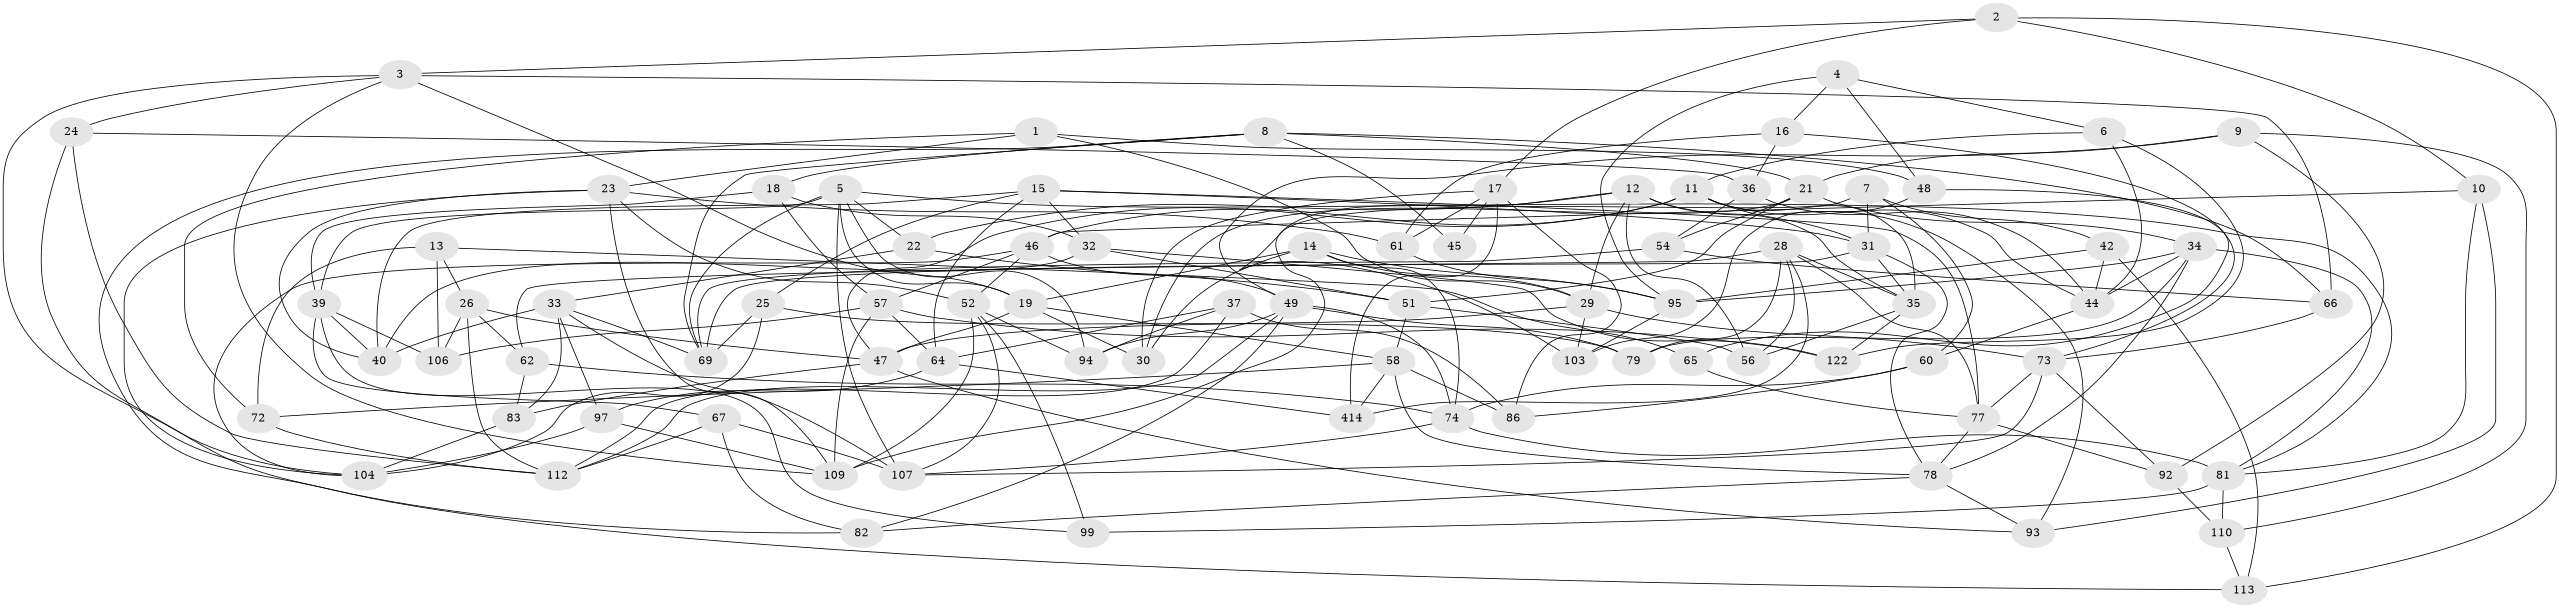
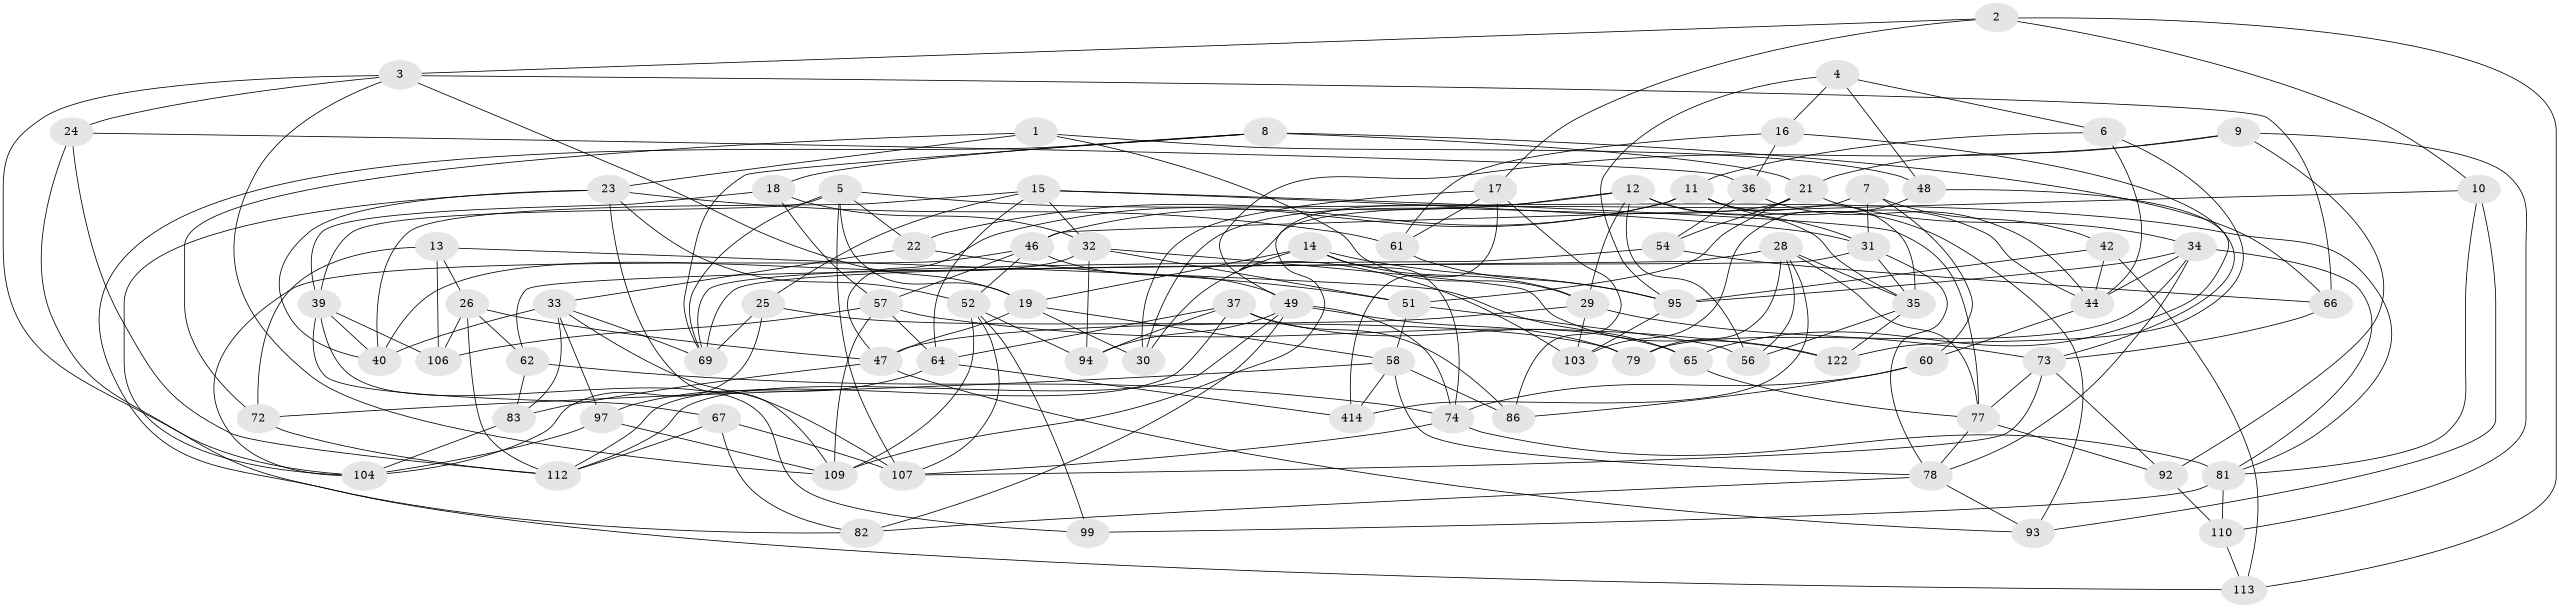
node "45": removed
edge "5" -- "94": now "32" -- "94"
edge "37" -- "65": added
